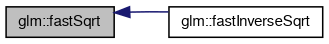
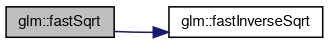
edge "glm::fastInverseSqrt" -> "glm::fastSqrt": reversed
